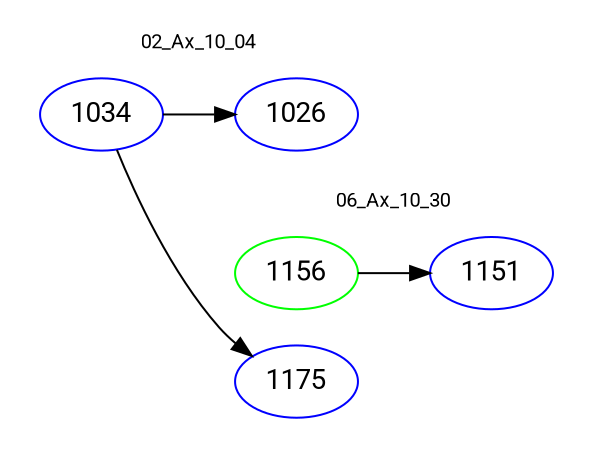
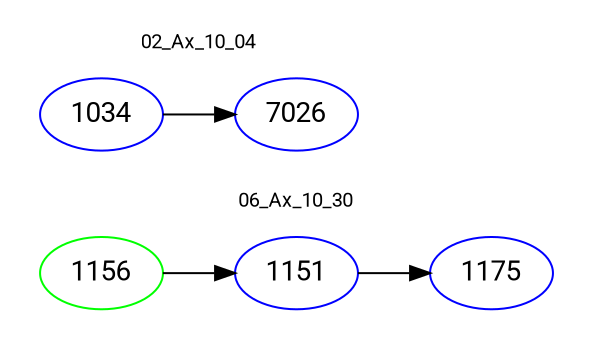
node "1026": label "1026" -> "7026"
edge "1034" -> "1175": now "1151" -> "1175"
